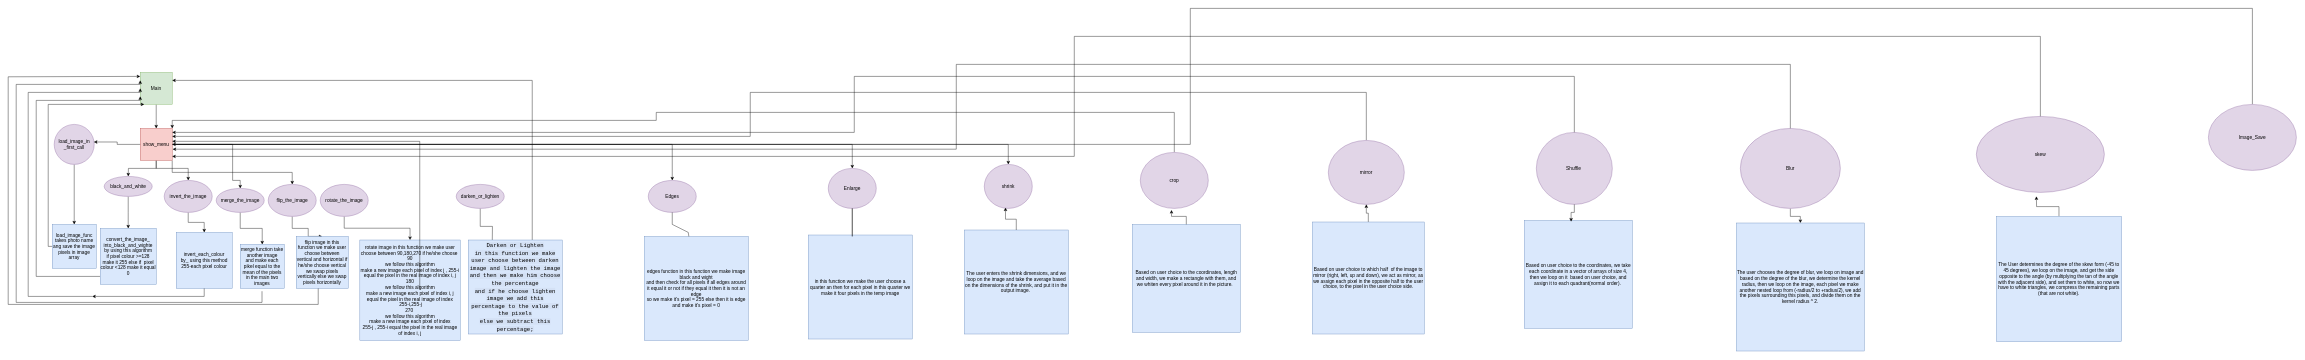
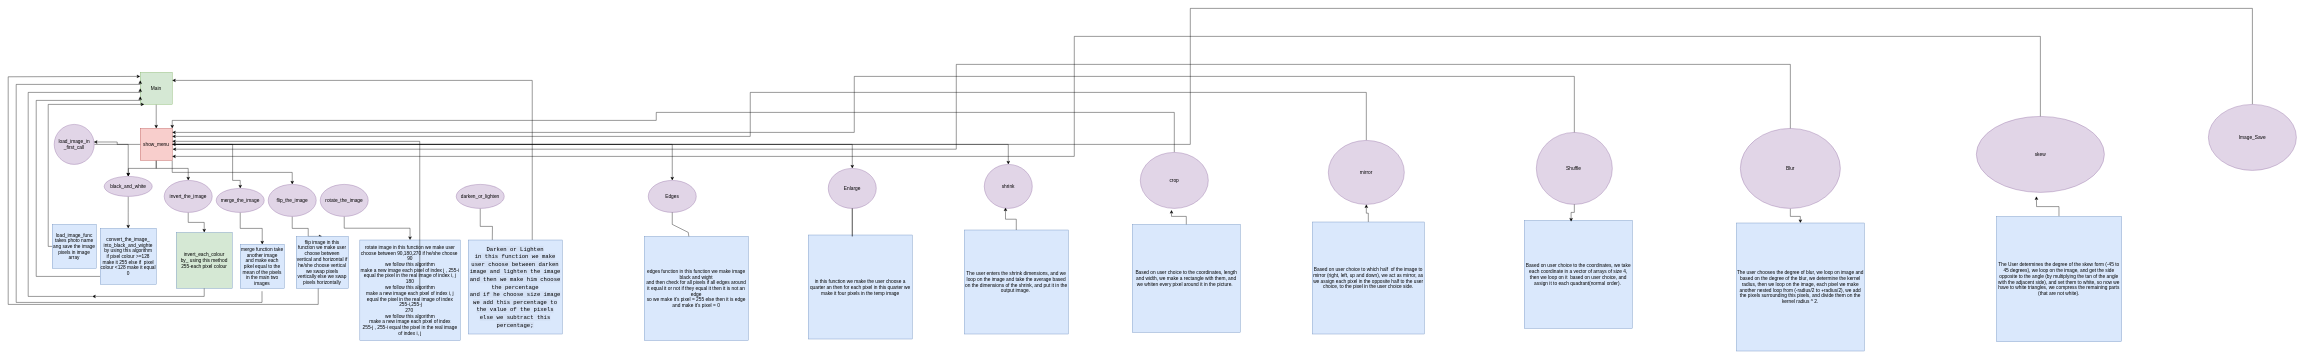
edge "load_image_in _first_call" -> "load_image_func takes photo name ang save the image pixels in image array": now "load_image_in _first_call" -> "black_and_white"
node "invert_each_colour by_ using this method 255-each pixel colour": fillcolor #dae8fc -> #d5e8d4
node "Darken or Lighten in this function we make user choose between darken image and lighten the image and then we make him choose the percentage and if he choose lighten image we add this percentage to the value of the pixels else we subtract this percentage;": label "Darken or Lighten in this function we make user choose between darken image and lighten the image and then we make him choose the percentage and if he choose lighten image we add this percentage to the value of the pixels else we subtract this percentage;" -> "Darken or Lighten in this function we make user choose between darken image and lighten the image and then we make him choose the percentage and if he choose size image we add this percentage to the value of the pixels else we subtract this percentage;"
